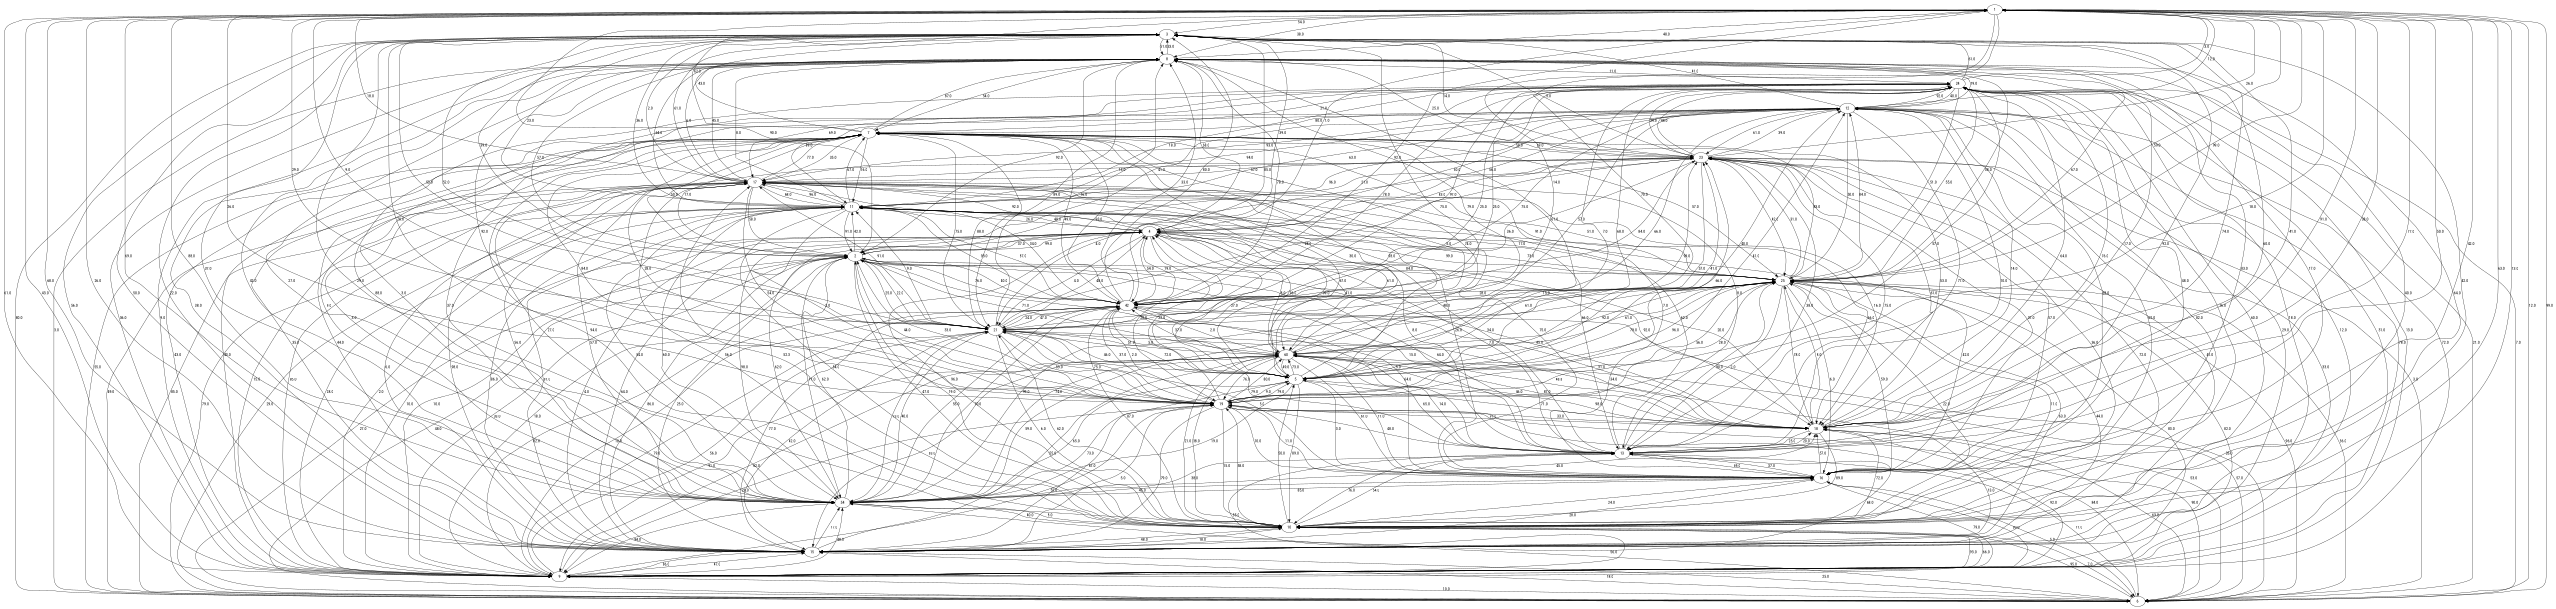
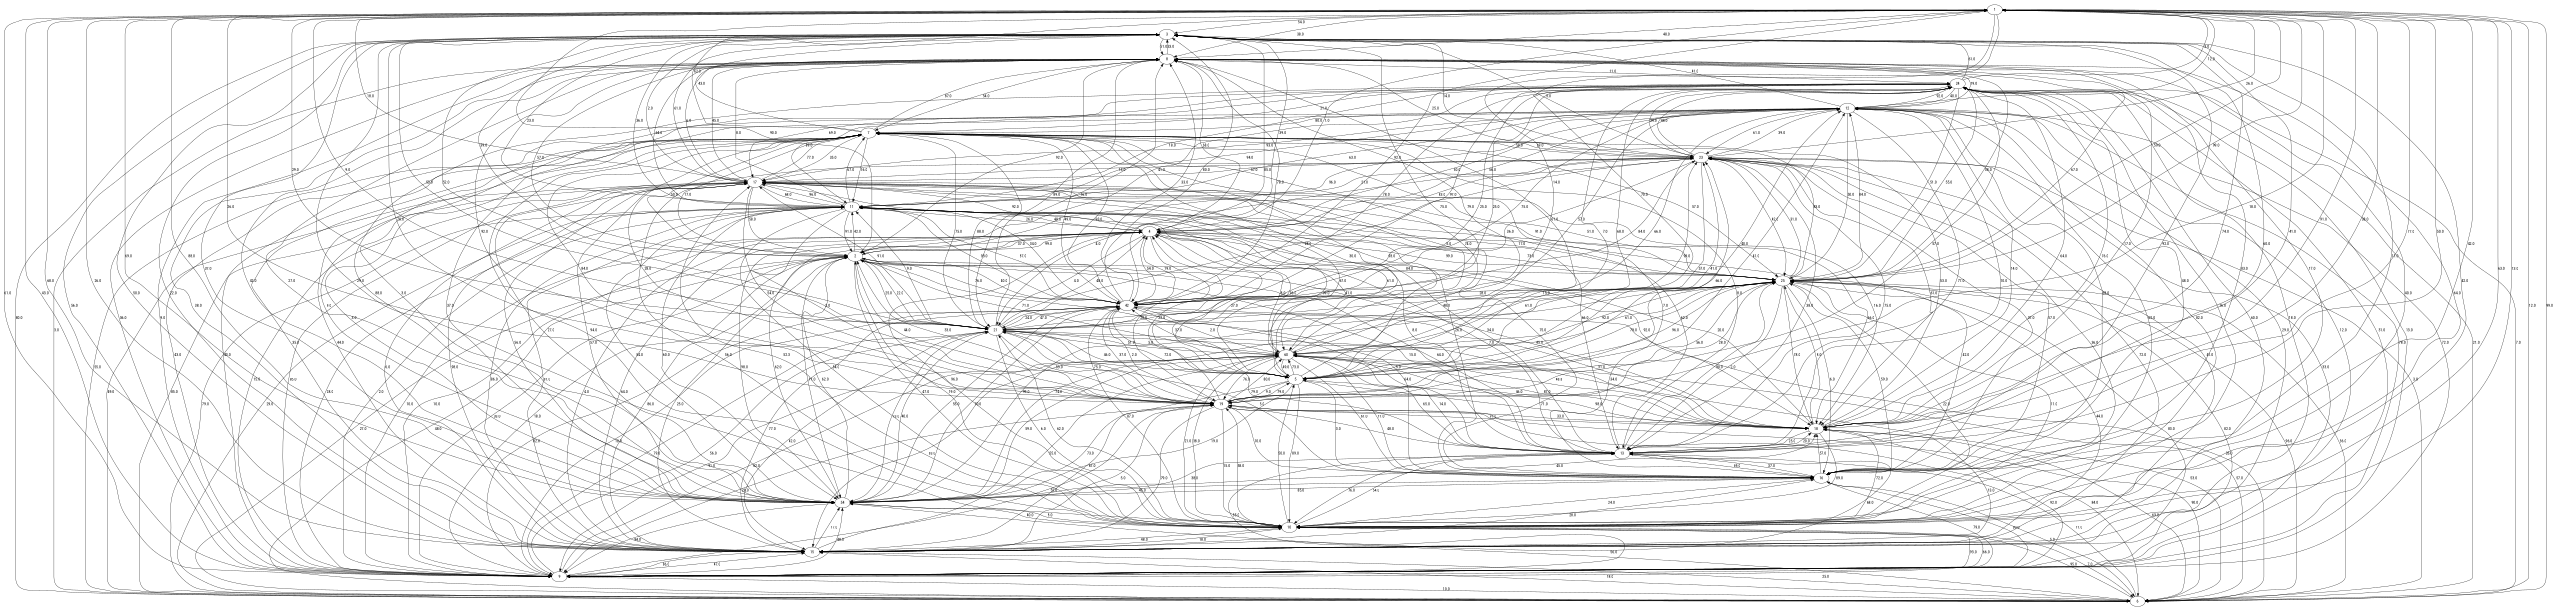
edge "54" -> "5": removed, label "65.0"
edge "16" -> "19": now "16" -> "3"
edge "25" -> "15": removed, label "63.0"
